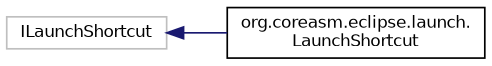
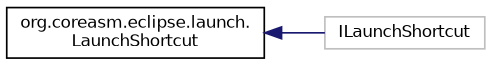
edge "org.coreasm.eclipse.launch. LaunchShortcut" -> "ILaunchShortcut": reversed
